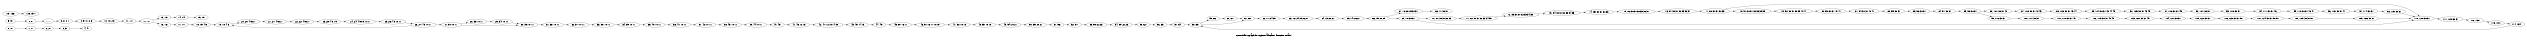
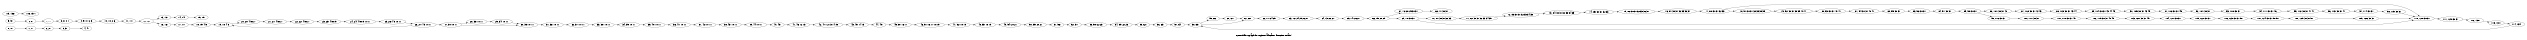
node "95, 112: 30 31 46 47": label "95, 112: 30 31 46 47" -> "95, 112: 30 31 47 47"
node "10, 10: 2 3": label "10, 10: 2 3" -> "10, 10: 2 6"
node "23, 23: 4 5 1 9": label "23, 23: 4 5 1 9" -> "23, 23: 4 5 8 9"
